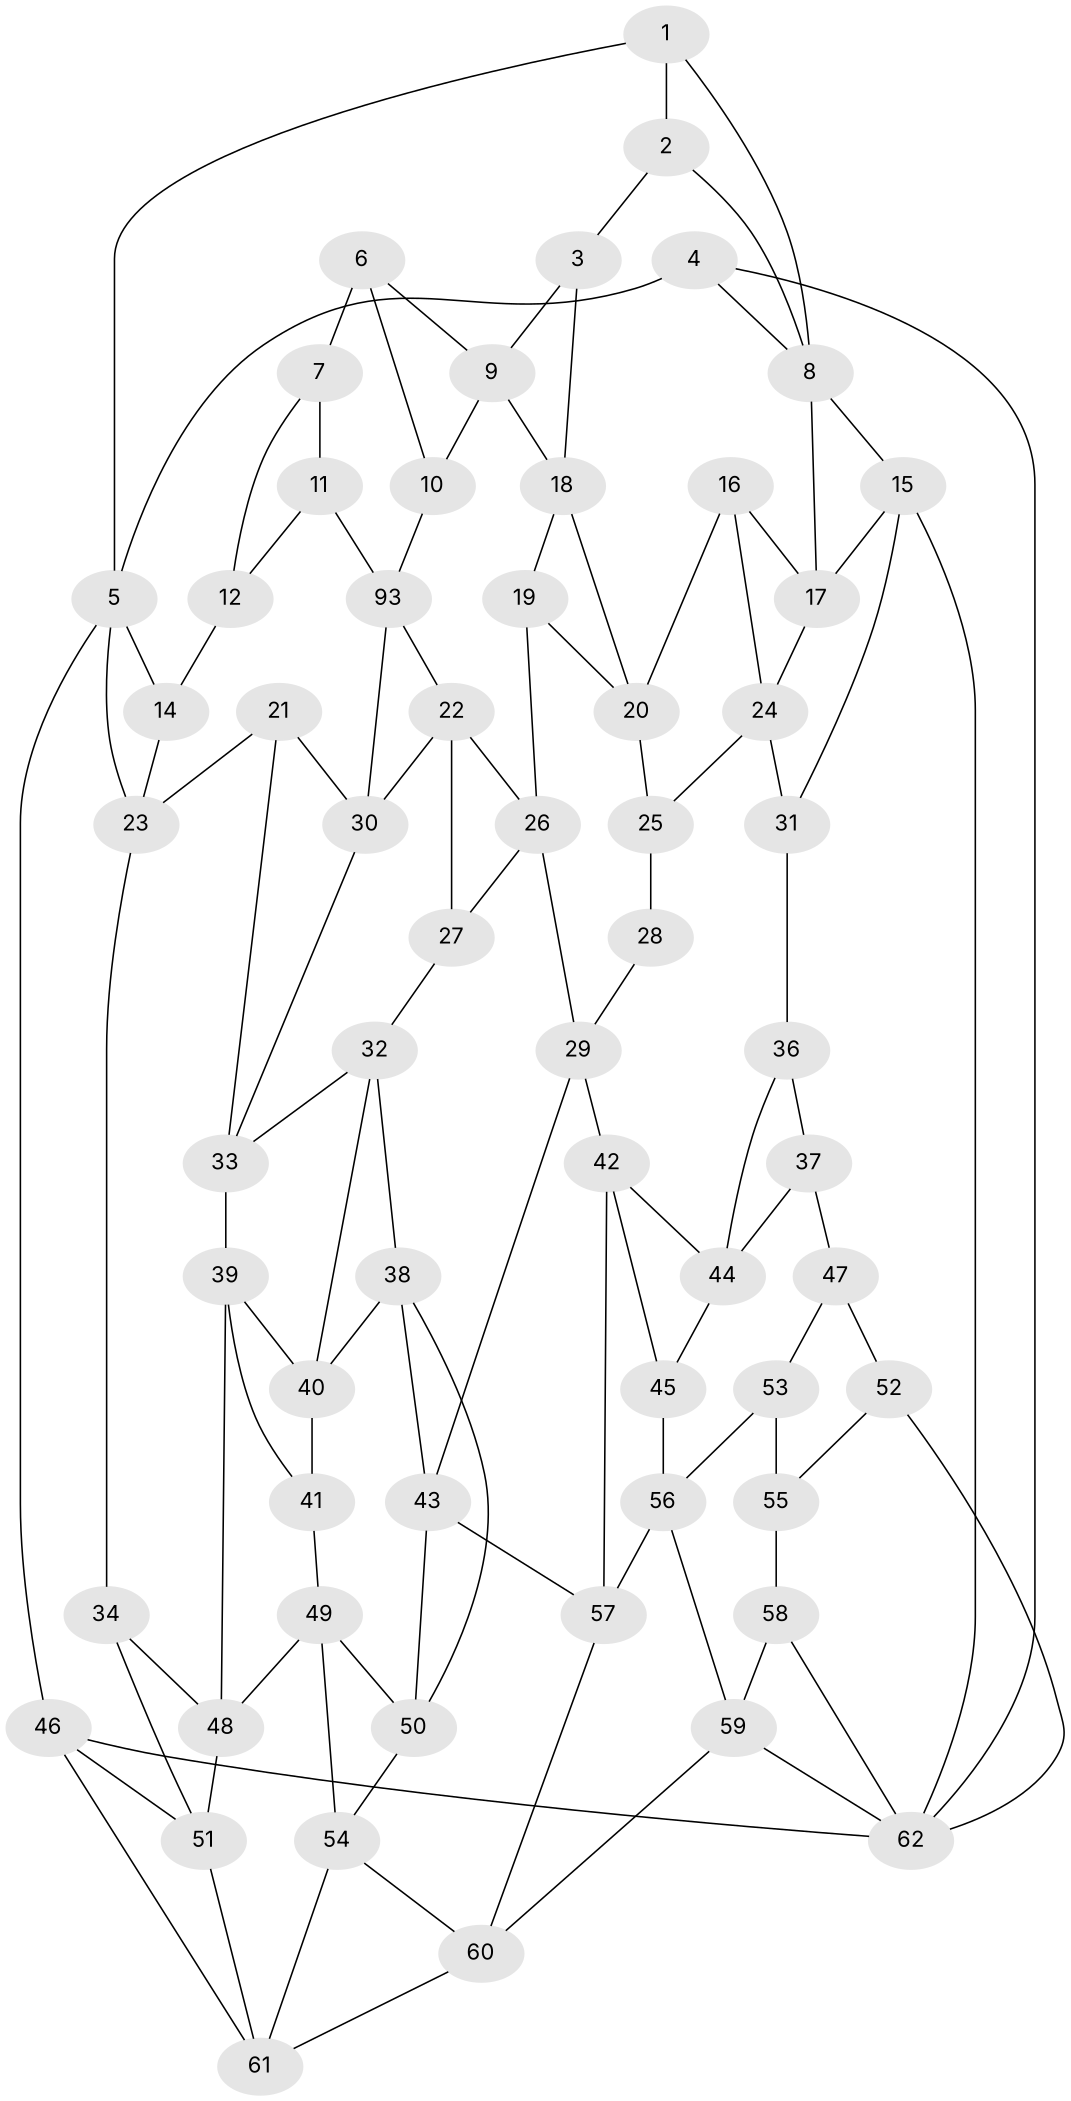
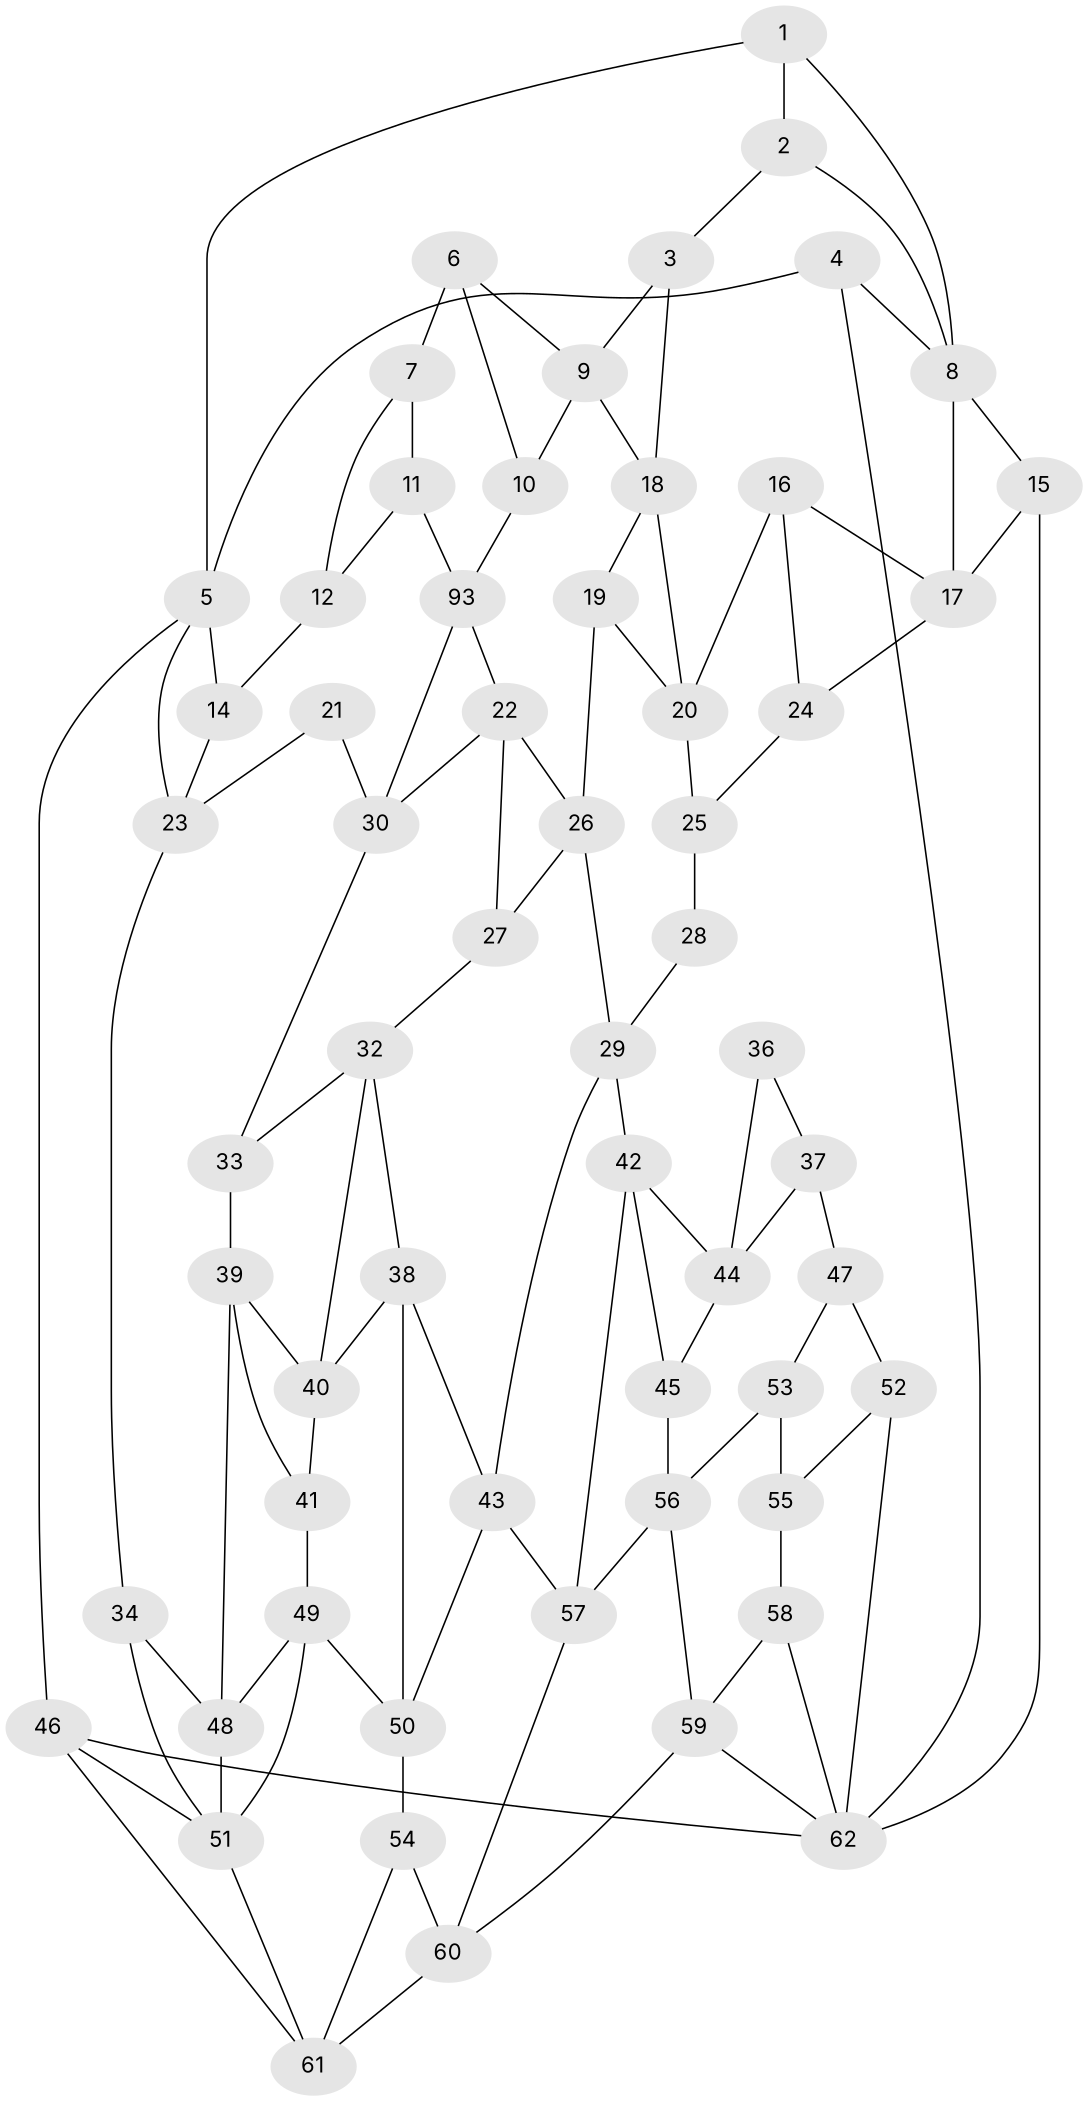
node "31": removed
edge "21" -- "33": removed
edge "49" -- "54": now "49" -- "51"
